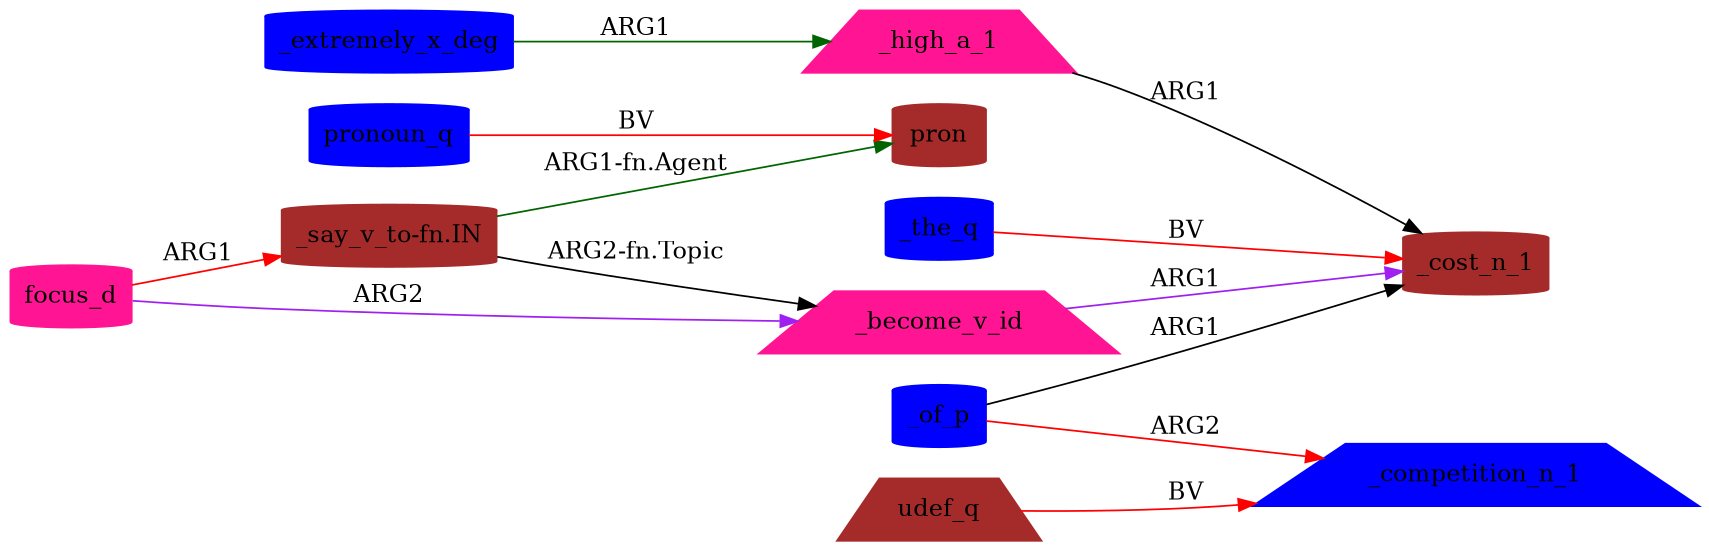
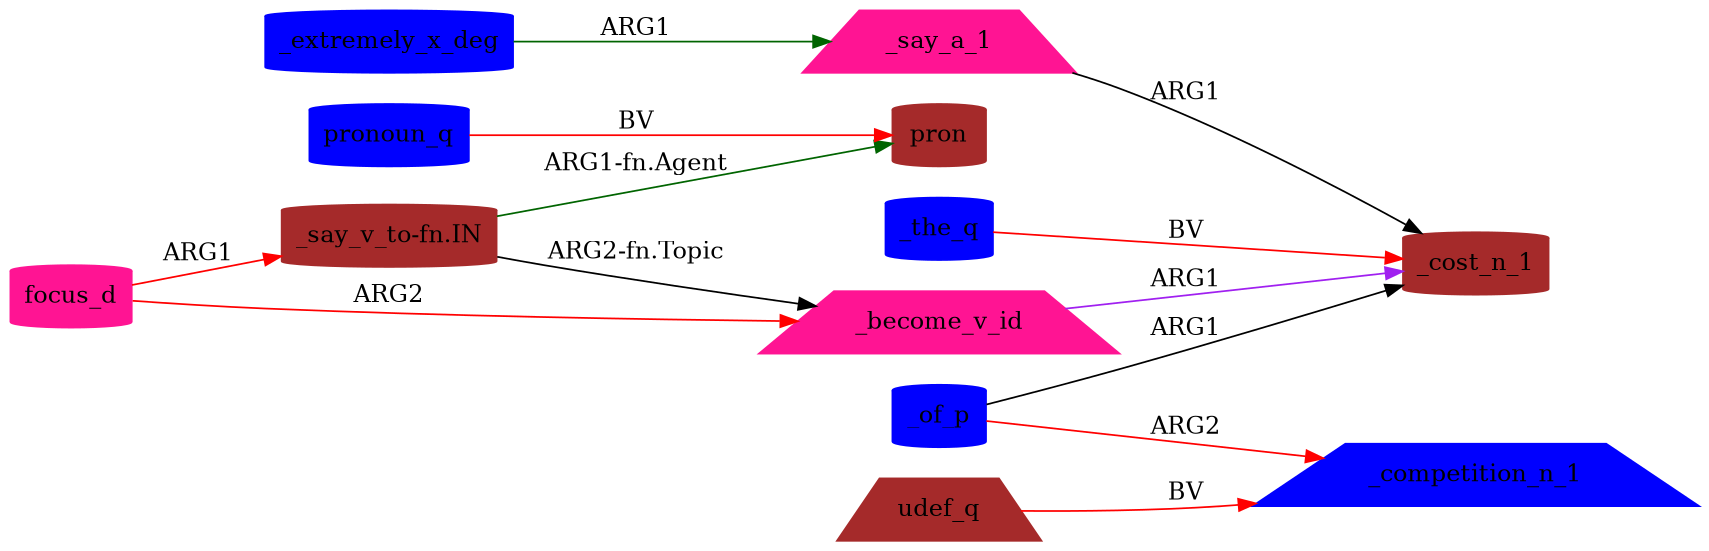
node "_high_a_1": label "_high_a_1" -> "_say_a_1"
edge "focus_d" -> "_become_v_id": color purple -> red
